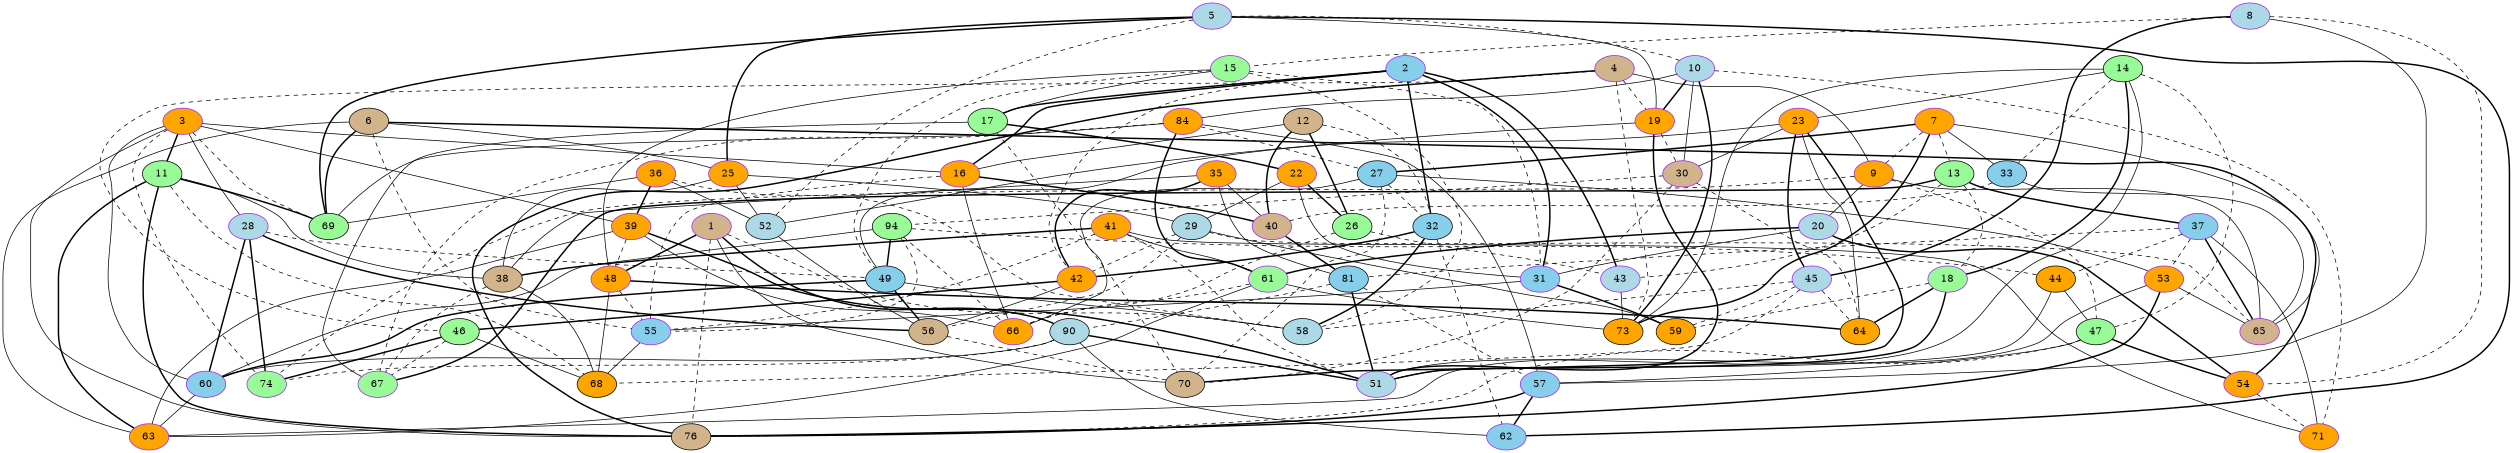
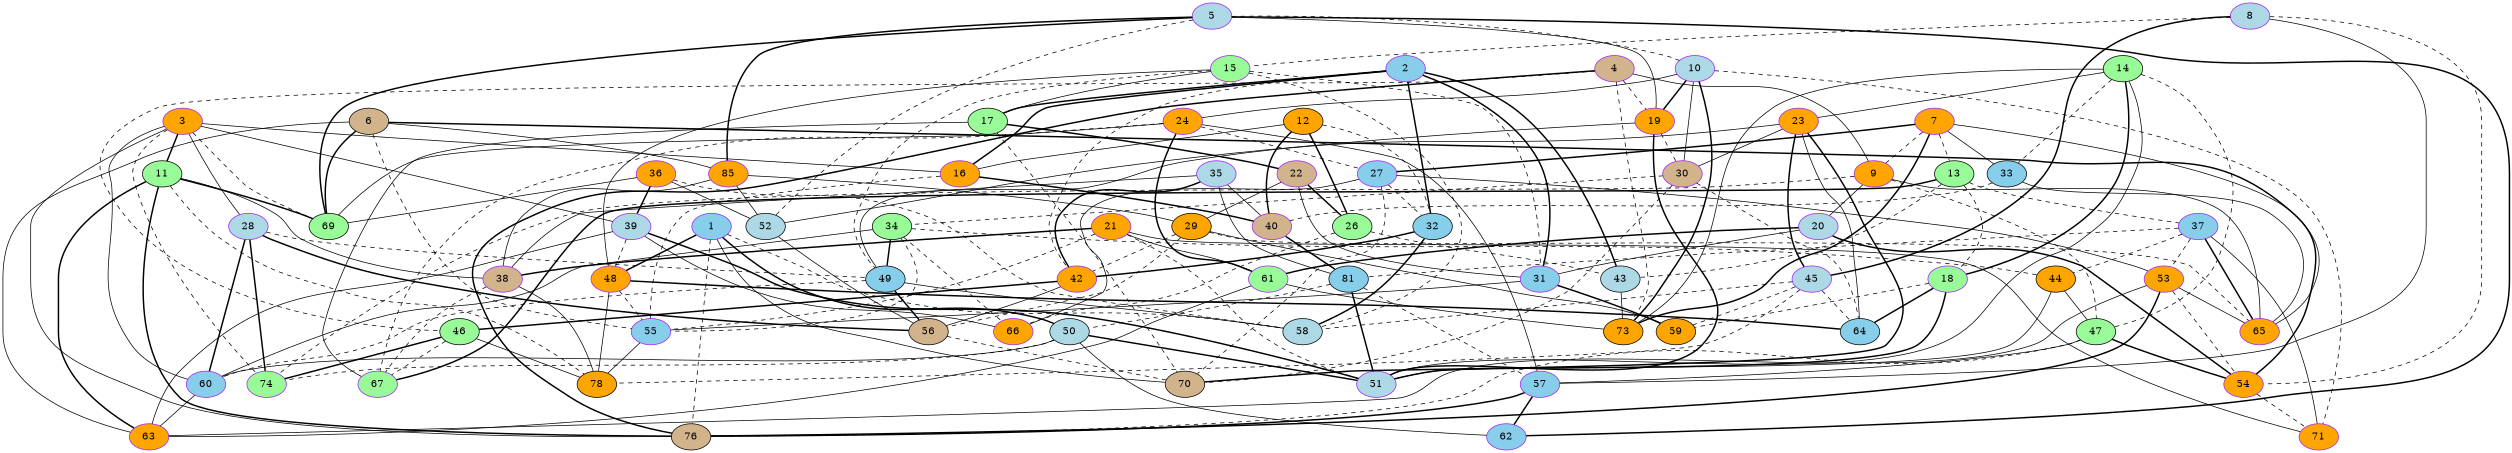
node "84": label "84" -> "24"
node "12": fillcolor tan -> orange
node "25": label "25" -> "85"
node "35": fillcolor orange -> lightblue
node "22": fillcolor orange -> tan
node "27": color black -> purple
edge "13" -- "37": style bold -> dashed
node "39": fillcolor orange -> lightblue
node "1": fillcolor tan -> skyblue
node "94": label "94" -> "34"
node "41": label "41" -> "21"
node "29": fillcolor lightblue -> orange
edge "16" -- "66": removed
node "38": color black -> purple
node "43": color purple -> black
edge "61" -- "66": removed
edge "49" -- "60": style bold -> dashed
edge "32" -- "62": removed
node "90": label "90" -> "50"
node "64": fillcolor orange -> skyblue
edge "53" -- "54": added
node "65": fillcolor tan -> orange
node "68": label "68" -> "78"
